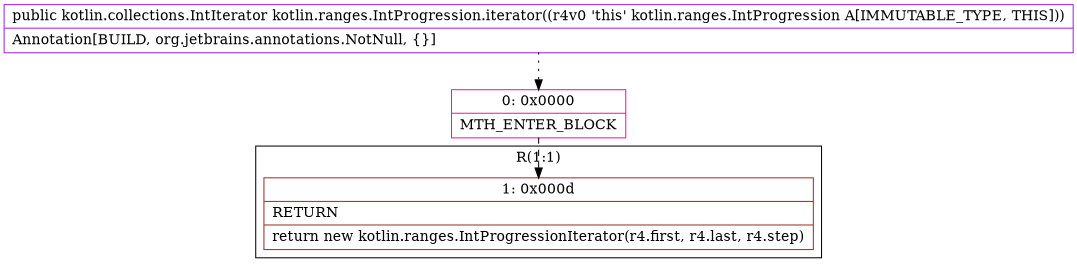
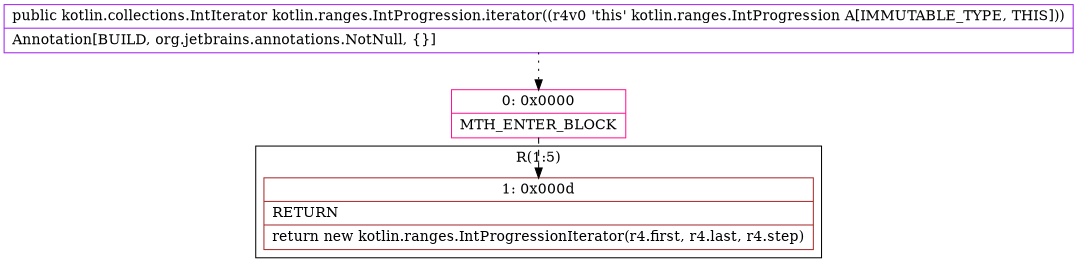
cluster "R(1:1)": label "R(1:1)" -> "R(1:5)"
